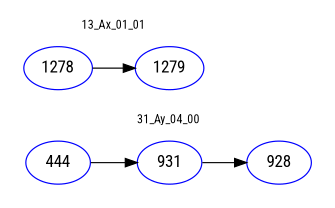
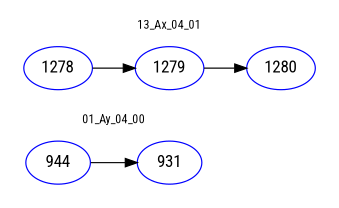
cluster "13_Ax_01_01": label "13_Ax_01_01" -> "13_Ax_04_01"
node "1280": added
cluster "31_Ay_04_00": label "31_Ay_04_00" -> "01_Ay_04_00"
node "444": label "444" -> "944"
node "928": removed
